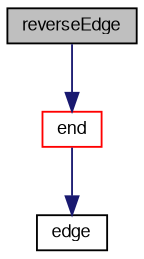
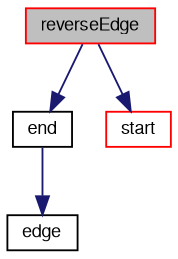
node "reverseEdge": color black -> red
node "end": color red -> black
node "start": added
